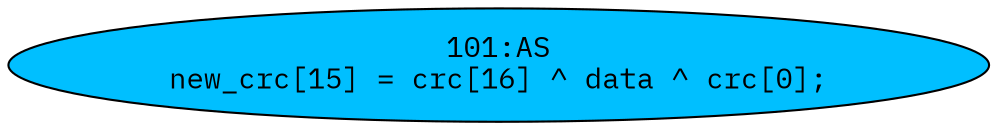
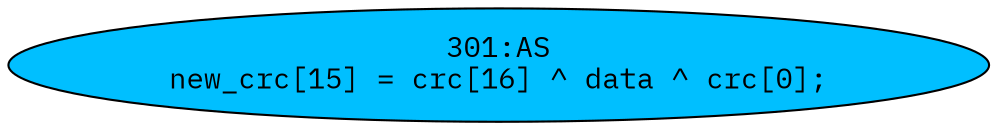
node "101:AS new_crc[15] = crc[16] ^ data ^ crc[0];": label "101:AS new_crc[15] = crc[16] ^ data ^ crc[0];" -> "301:AS new_crc[15] = crc[16] ^ data ^ crc[0];"
